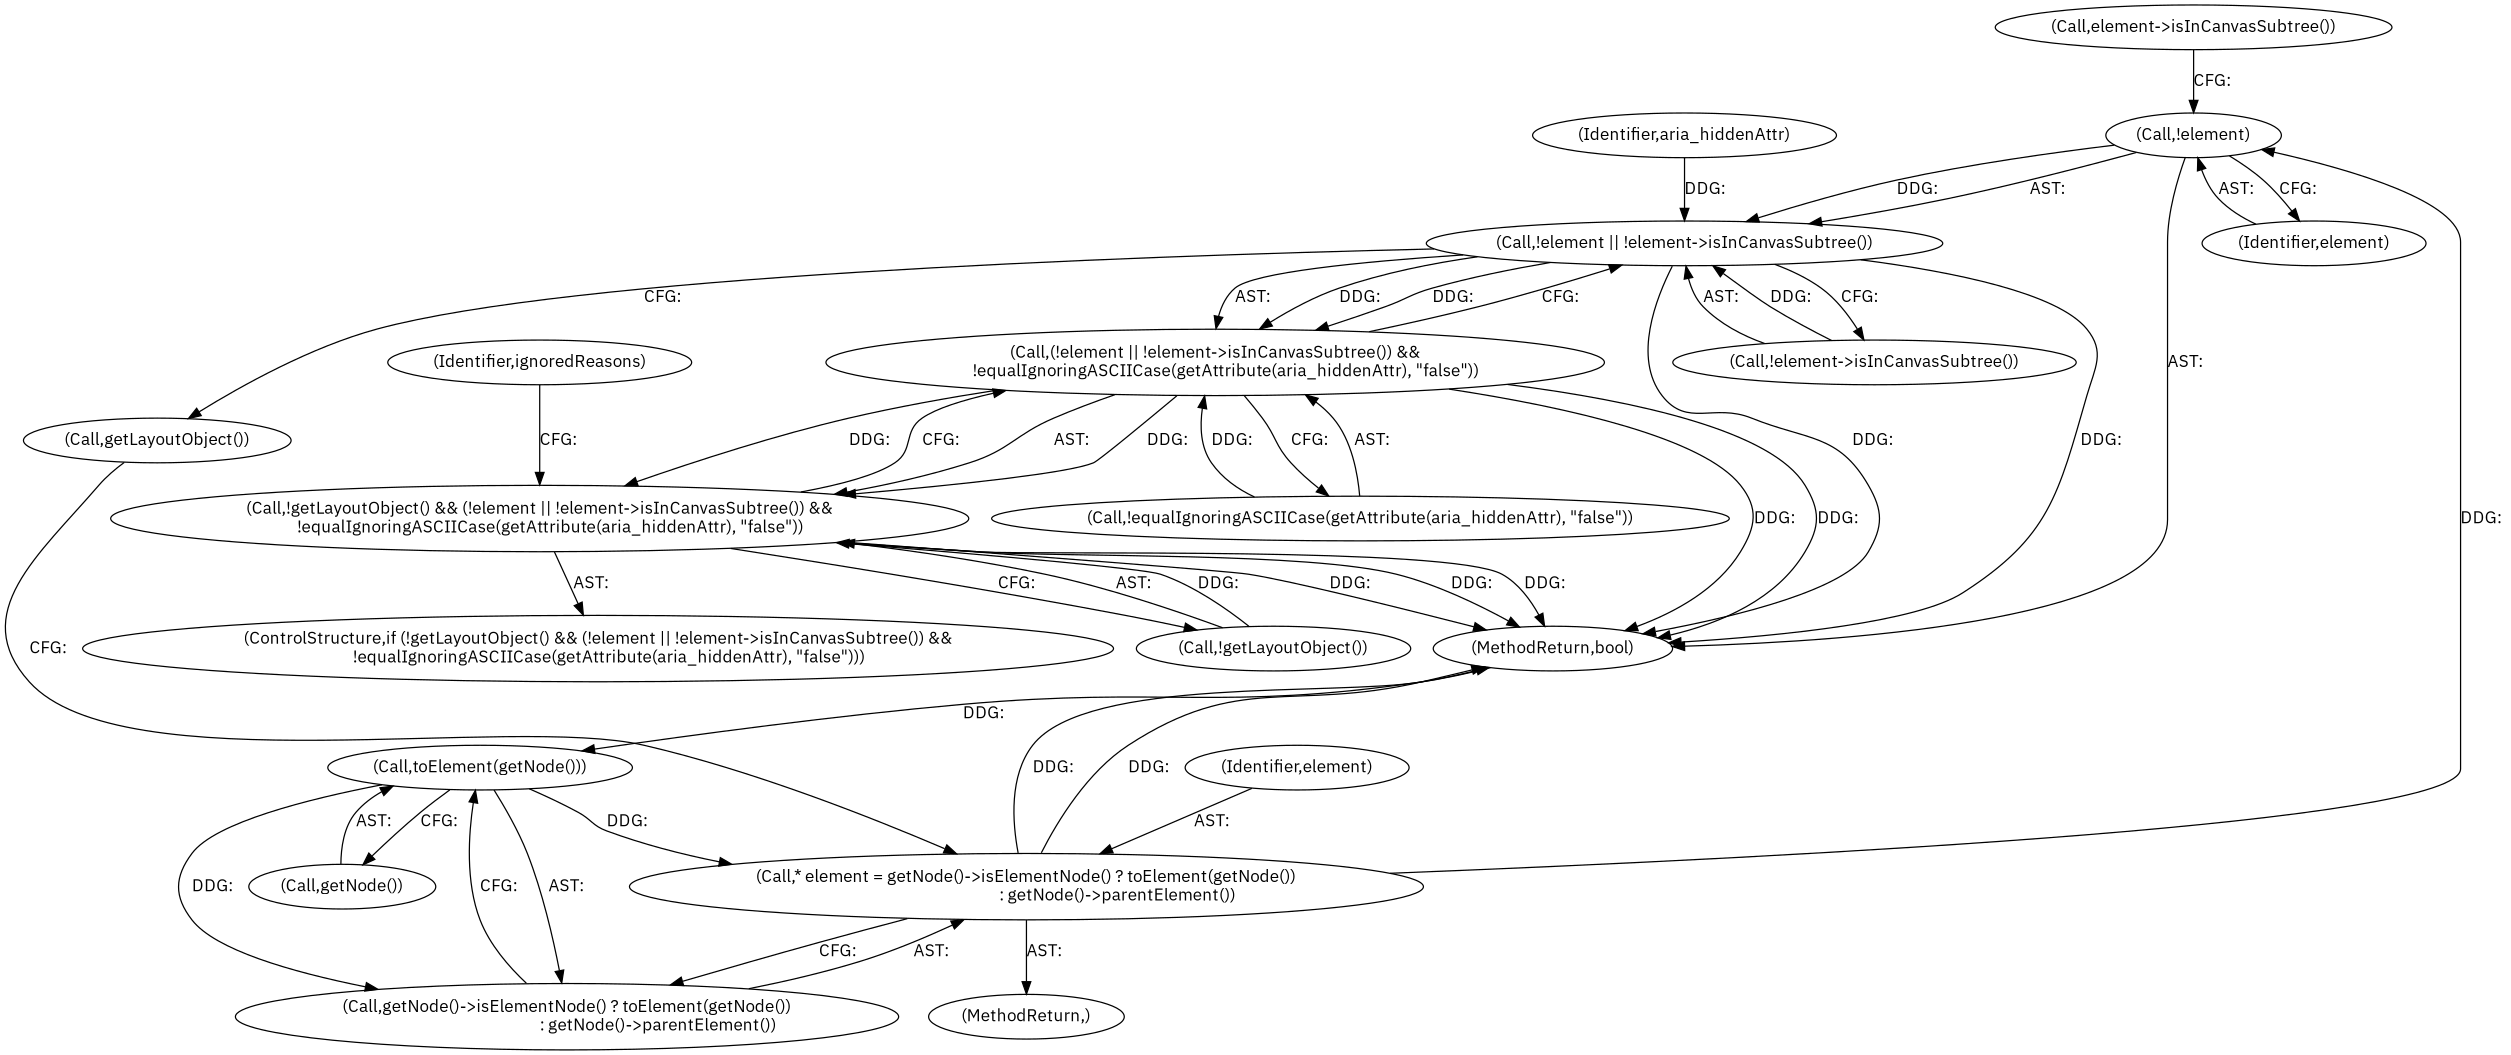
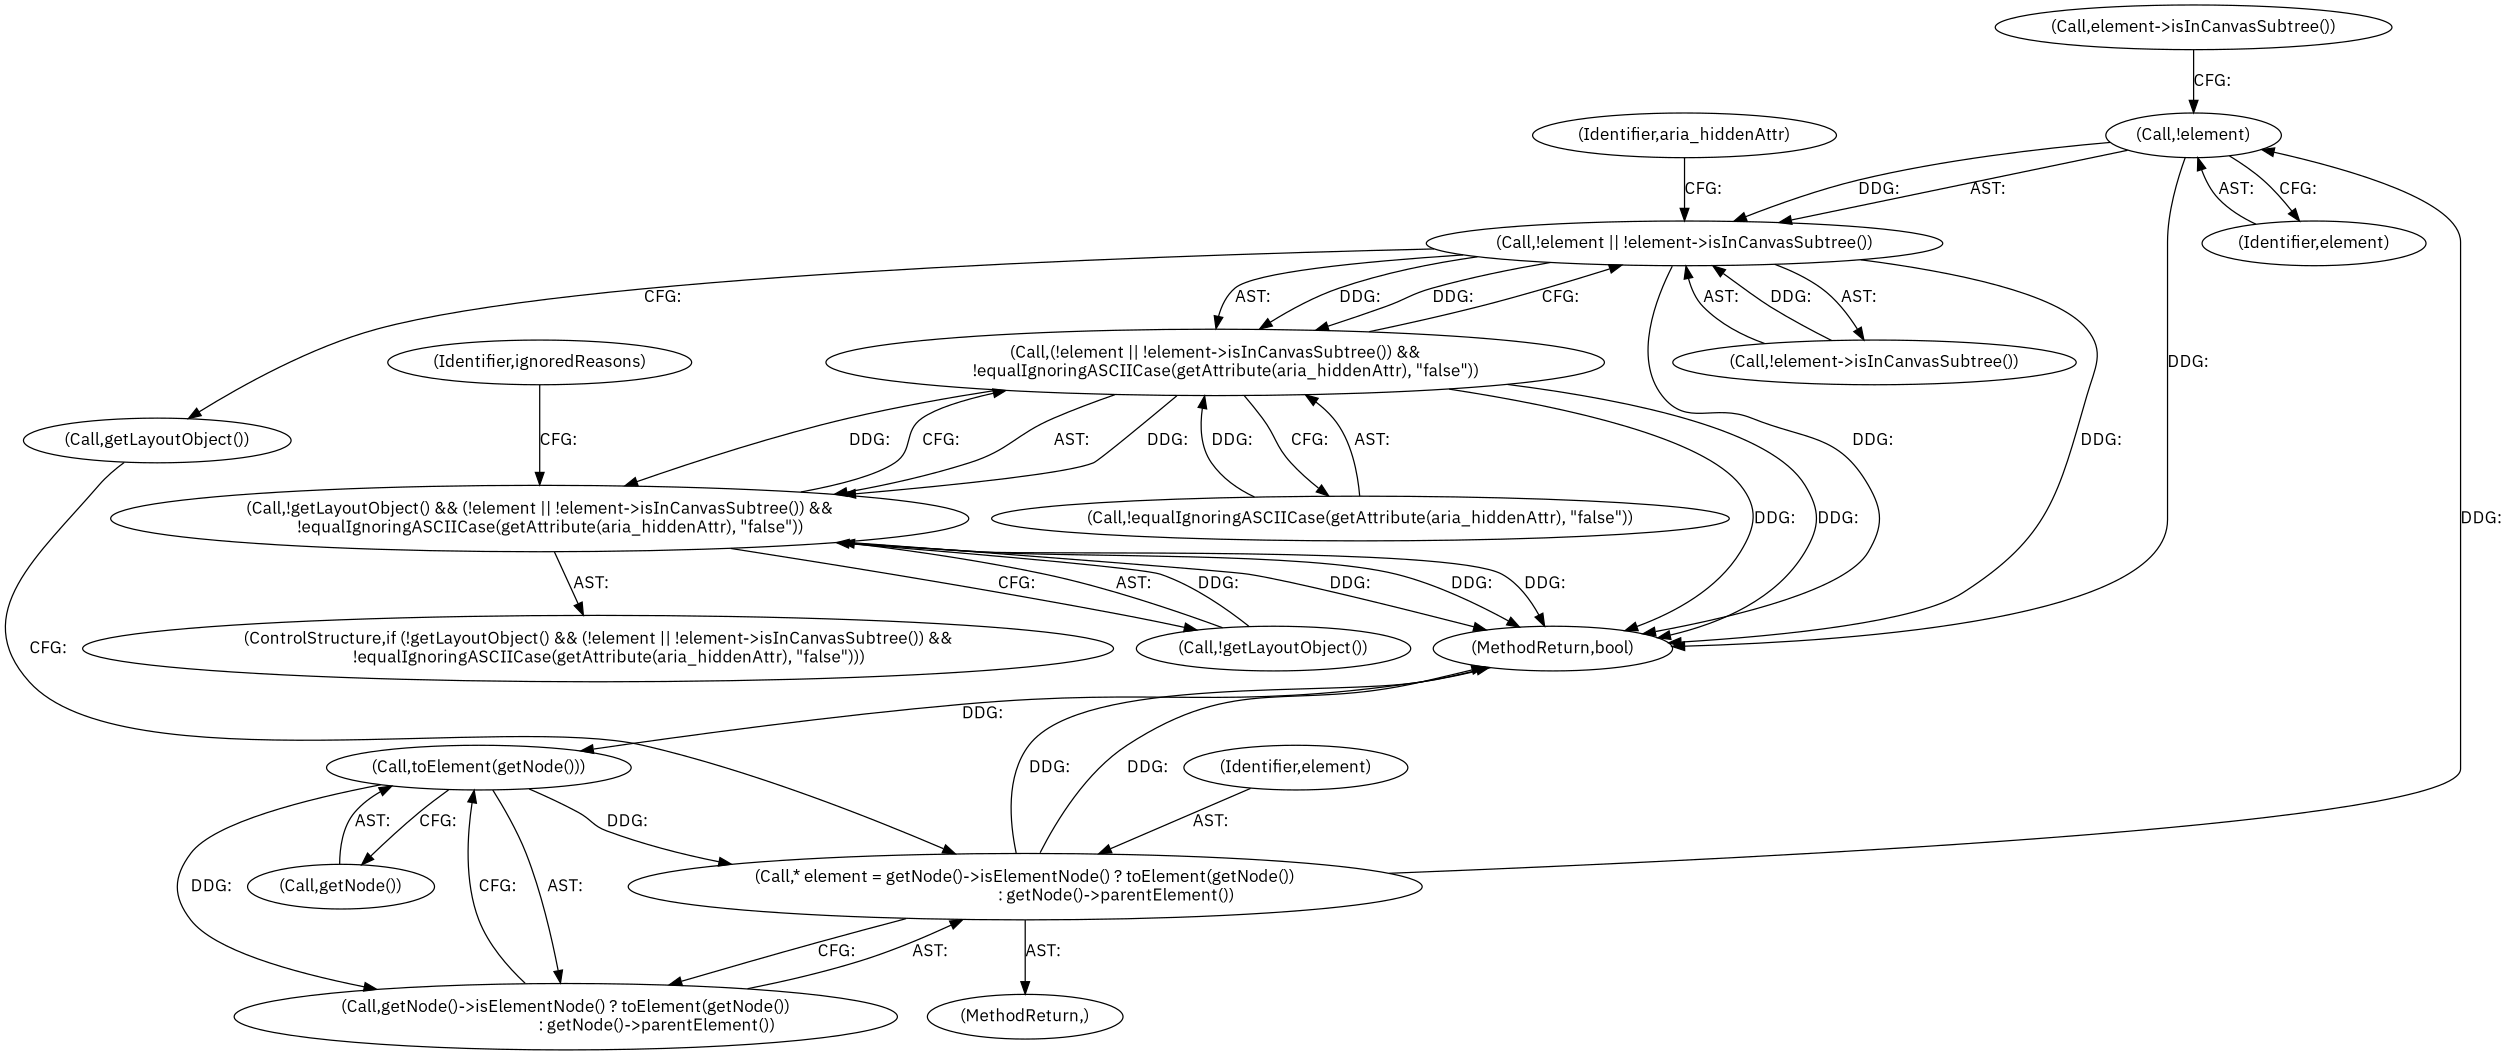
edge "(Identifier,aria_hiddenAttr)" -> "(Call,!element || !element->isInCanvasSubtree())": label "DDG: " -> "CFG: "
edge "(Call,!element || !element->isInCanvasSubtree())" -> "(Call,!element->isInCanvasSubtree())": label "CFG: " -> "AST: "
edge "(Call,!element)" -> "(MethodReturn,bool)": label "AST: " -> "DDG: "
